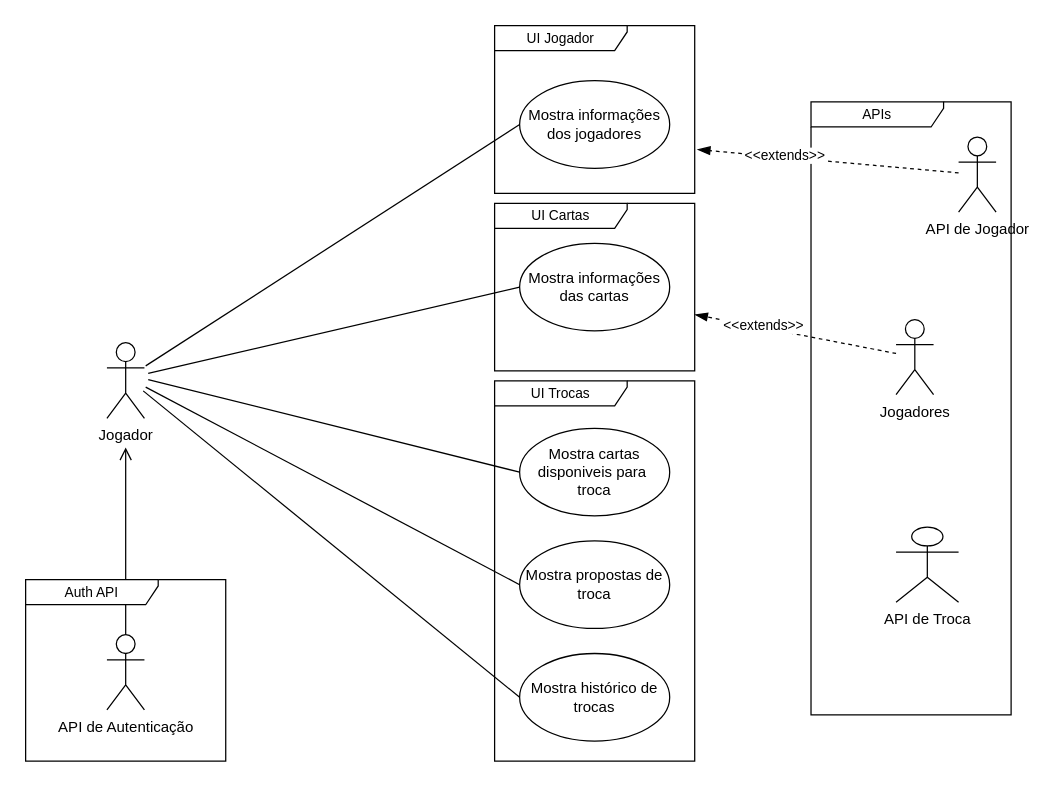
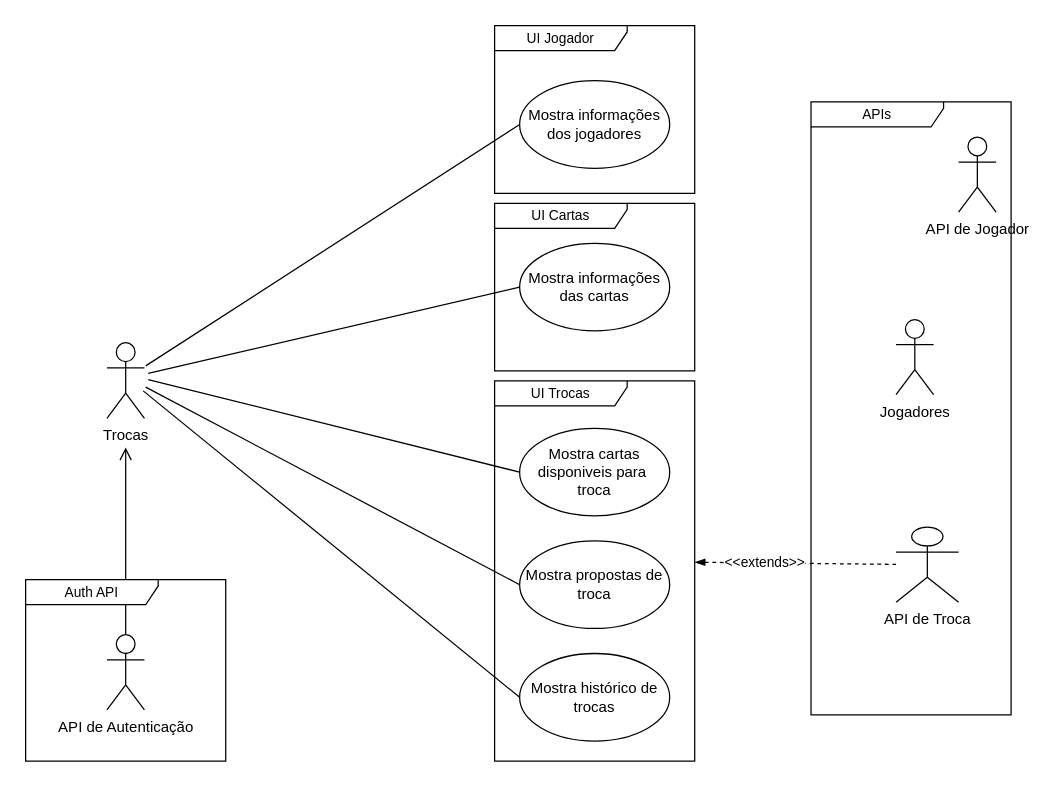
edge "API de Jogador" -> "UI Jogador": removed, label "<<extends>>"
edge "Jogadores" -> "UI Cartas": removed, label "<<extends>>"
node "Jogador": label "Jogador" -> "Trocas"
edge "API de Troca" -> "UI Trocas": added, label "<<extends>>"
